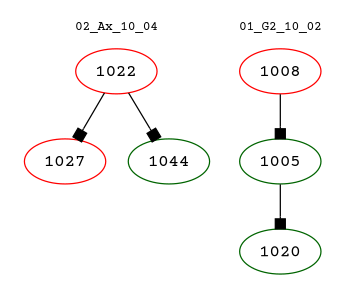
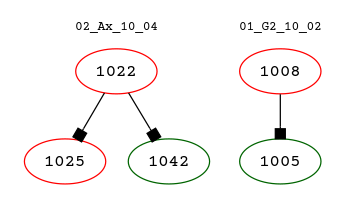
node "1027": label "1027" -> "1025"
node "1044": label "1044" -> "1042"
node "1020": removed
